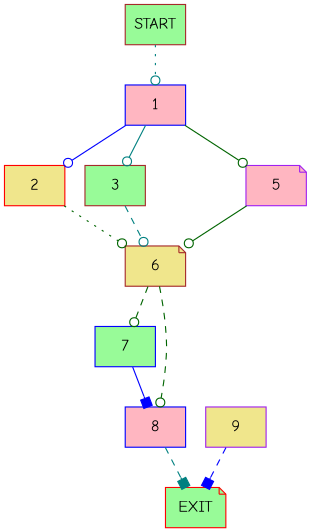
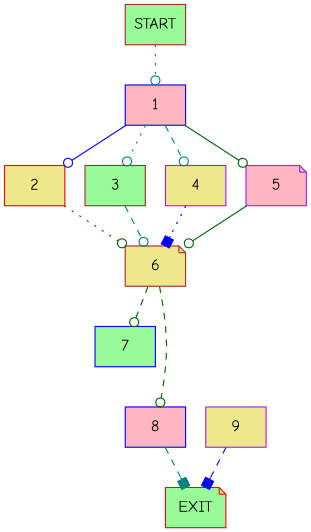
edge "1" -> "3": style solid -> dotted
node "4": added
edge "7" -> "8": removed
